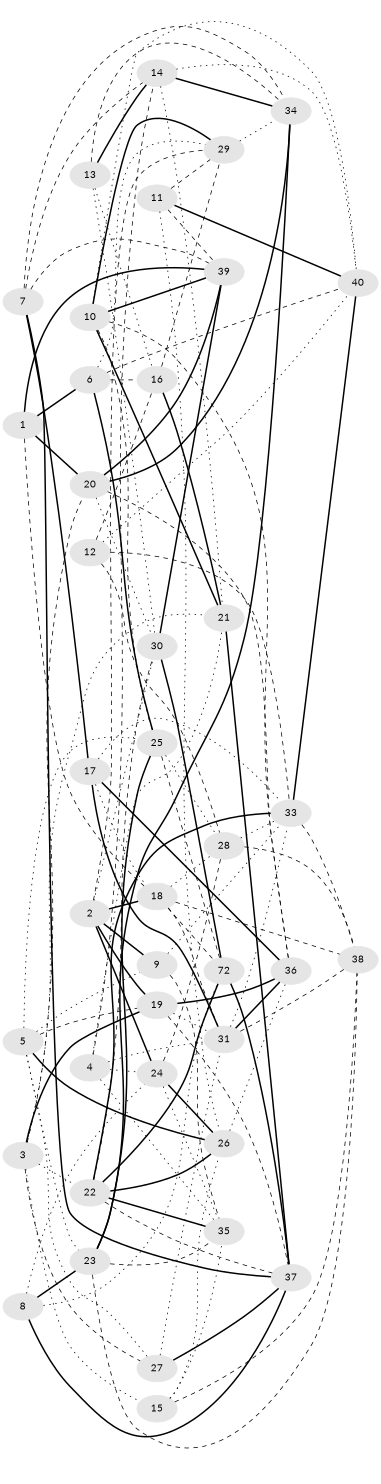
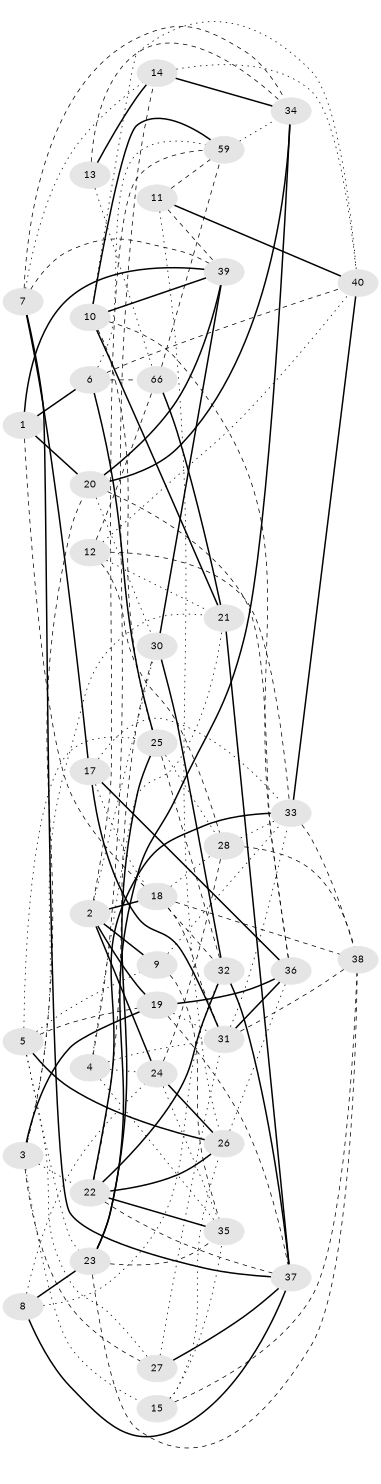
node "29": label "29" -> "59"
edge "14" -- "7": style dashed -> dotted
edge "14" -- "21": now "12" -- "21"
node "16": label "16" -> "66"
edge "13" -- "30": removed
node "72": label "72" -> "32"
